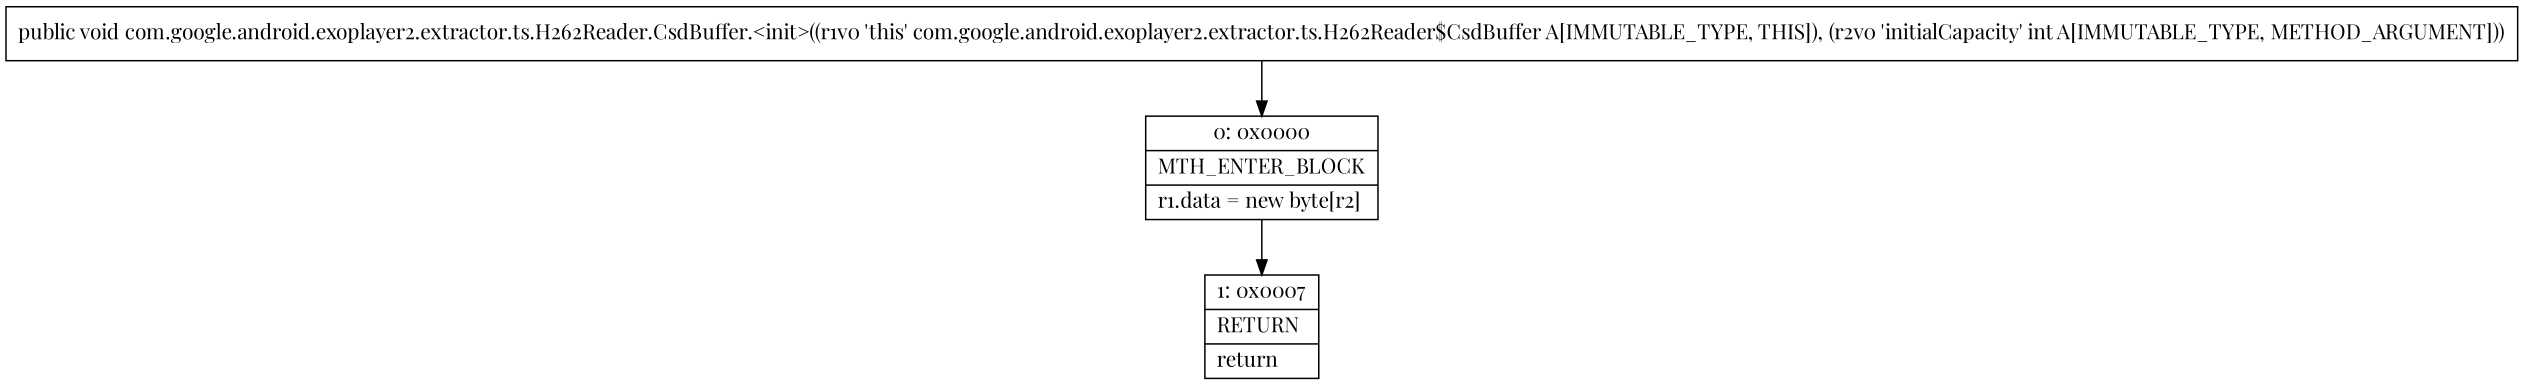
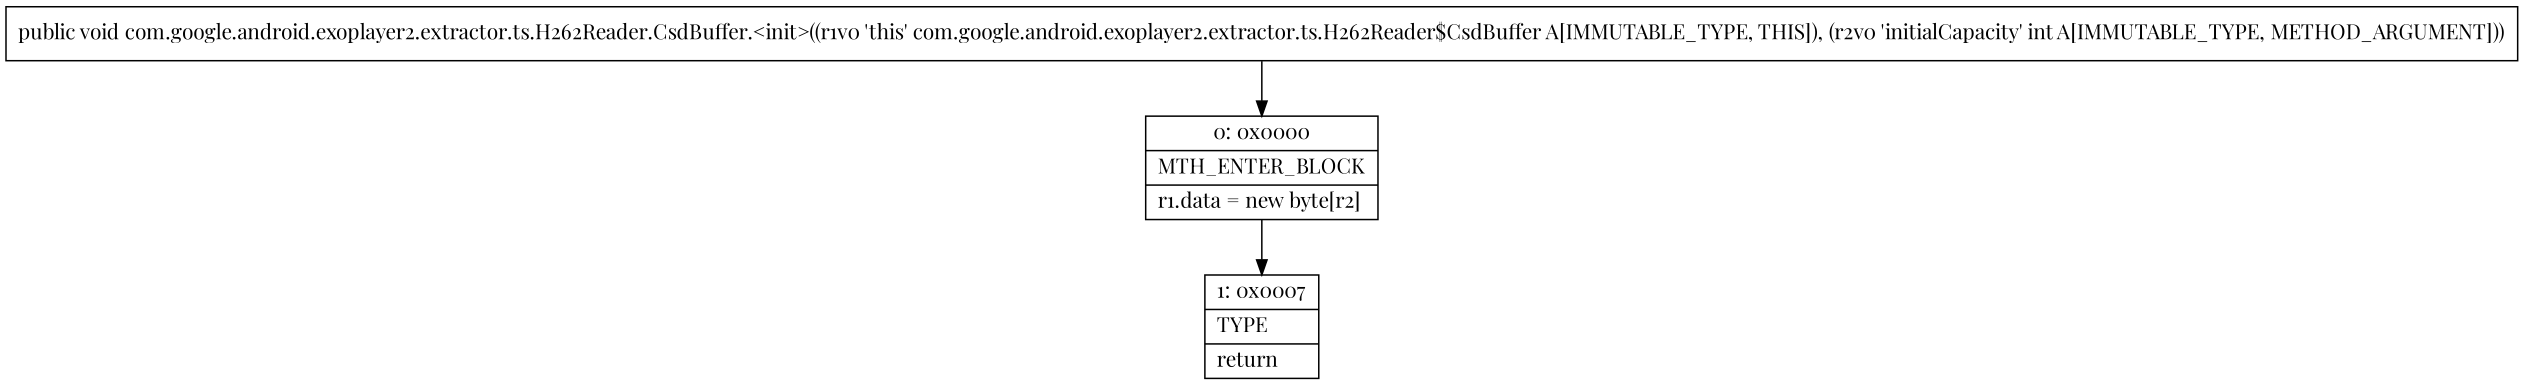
node "1: 0x0007": text "RETURN" -> "TYPE"
